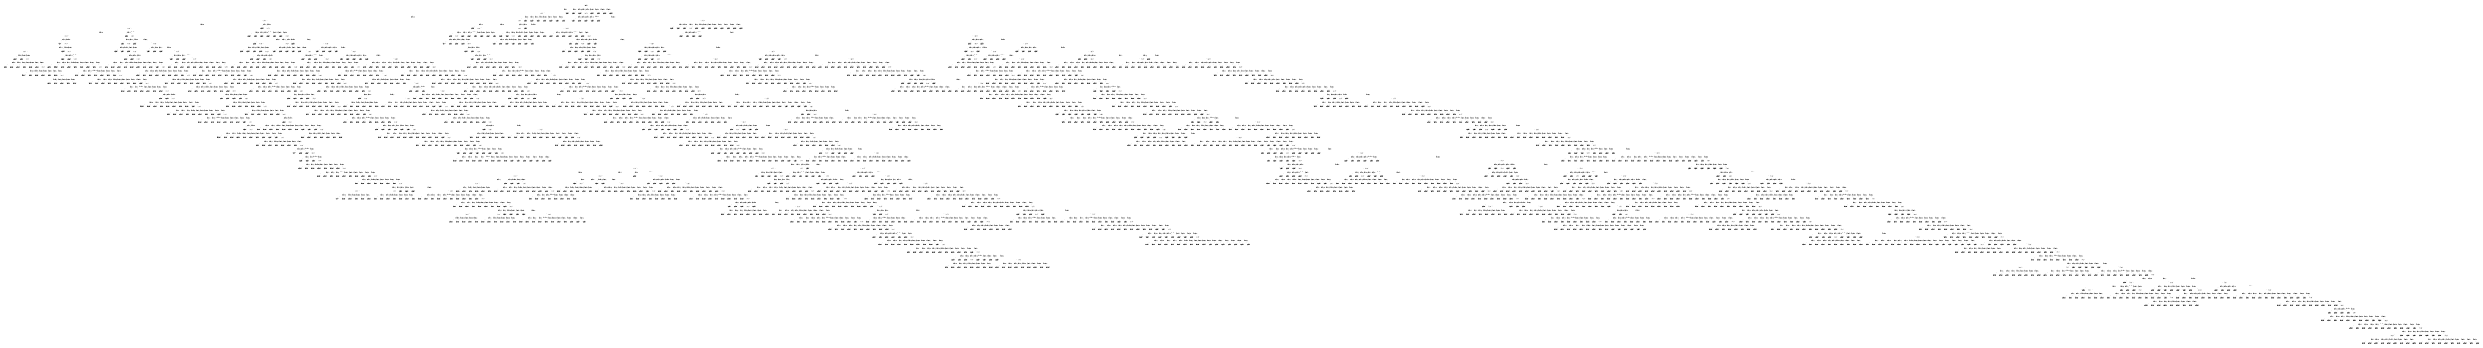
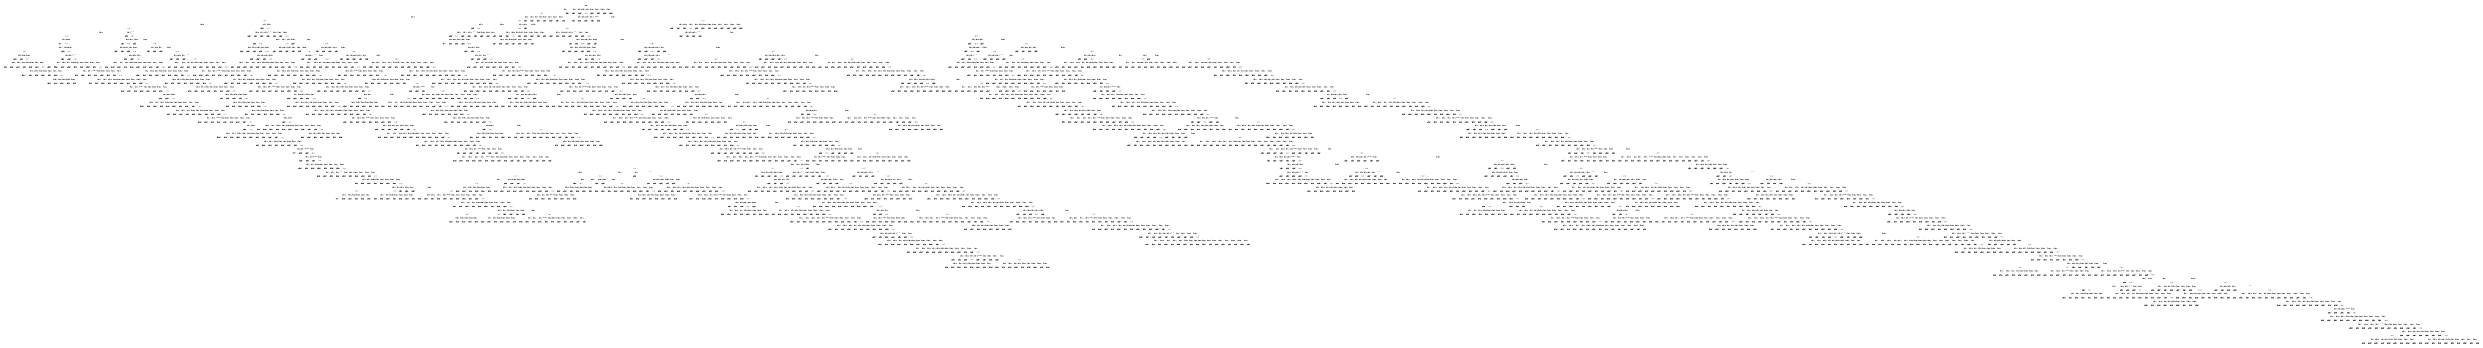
node "('', 5, 3, 3, 0) Reach limit!": removed
node "('', 5, 0, 2, 3) Reach limit!": removed
